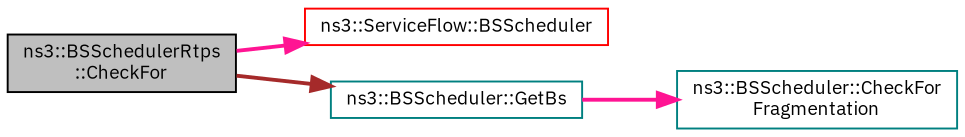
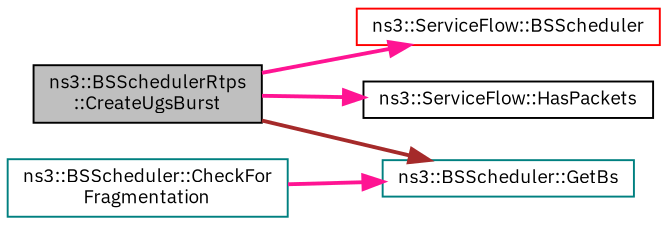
node "ns3::BSSchedulerRtps ::CheckFor": label "ns3::BSSchedulerRtps ::CheckFor" -> "ns3::BSSchedulerRtps ::CreateUgsBurst"
node "ns3::ServiceFlow::HasPackets": added
edge "ns3::BSScheduler::GetBs" -> "ns3::BSScheduler::CheckFor Fragmentation": reversed
